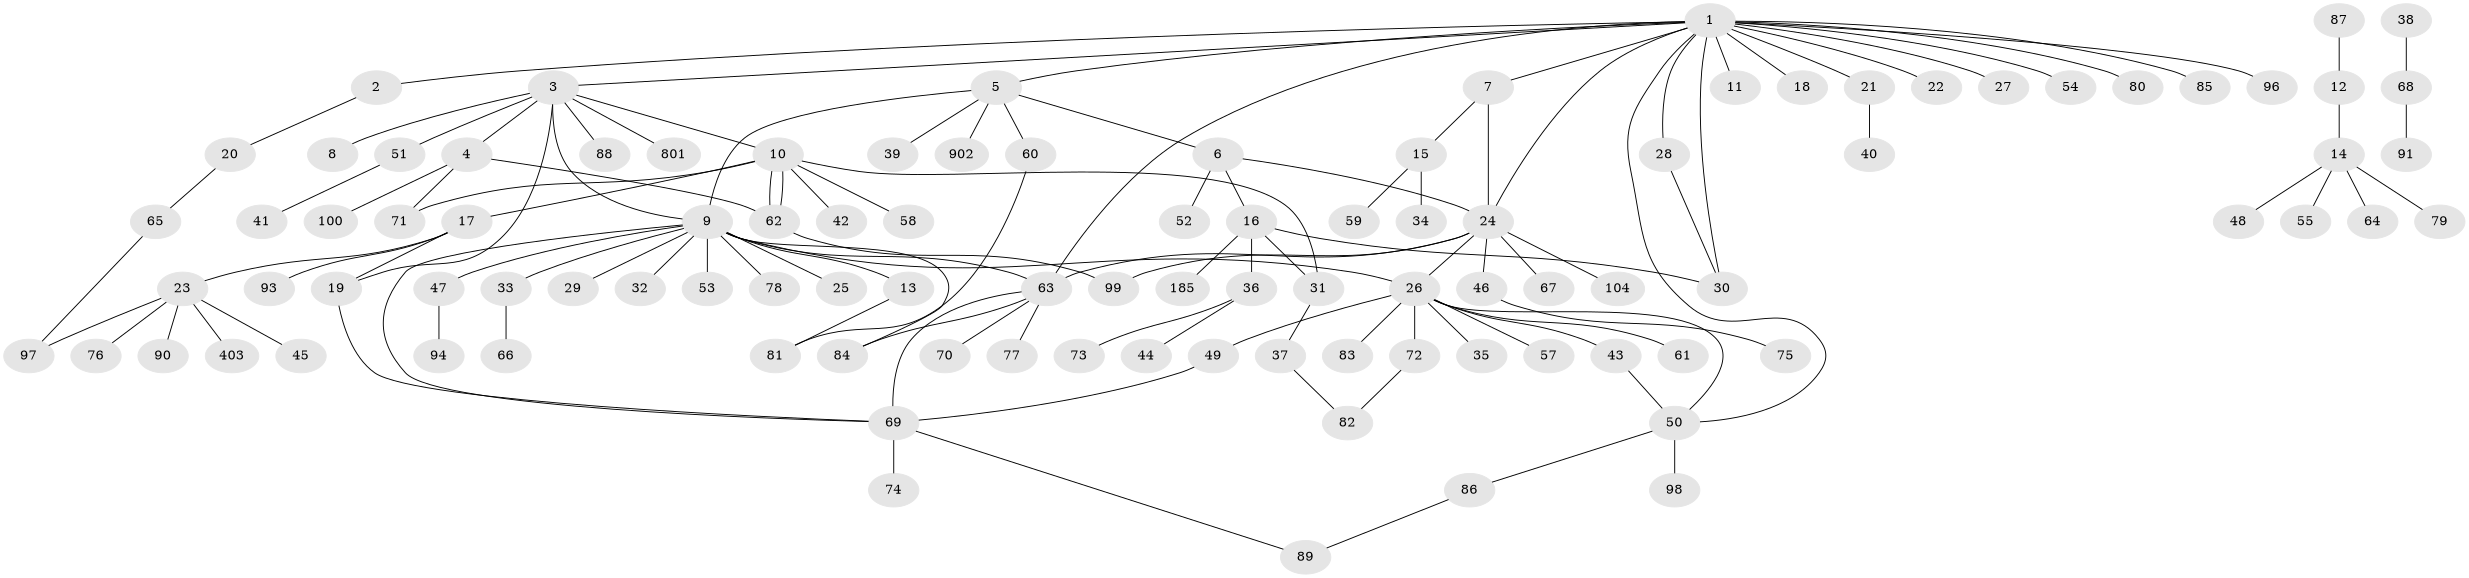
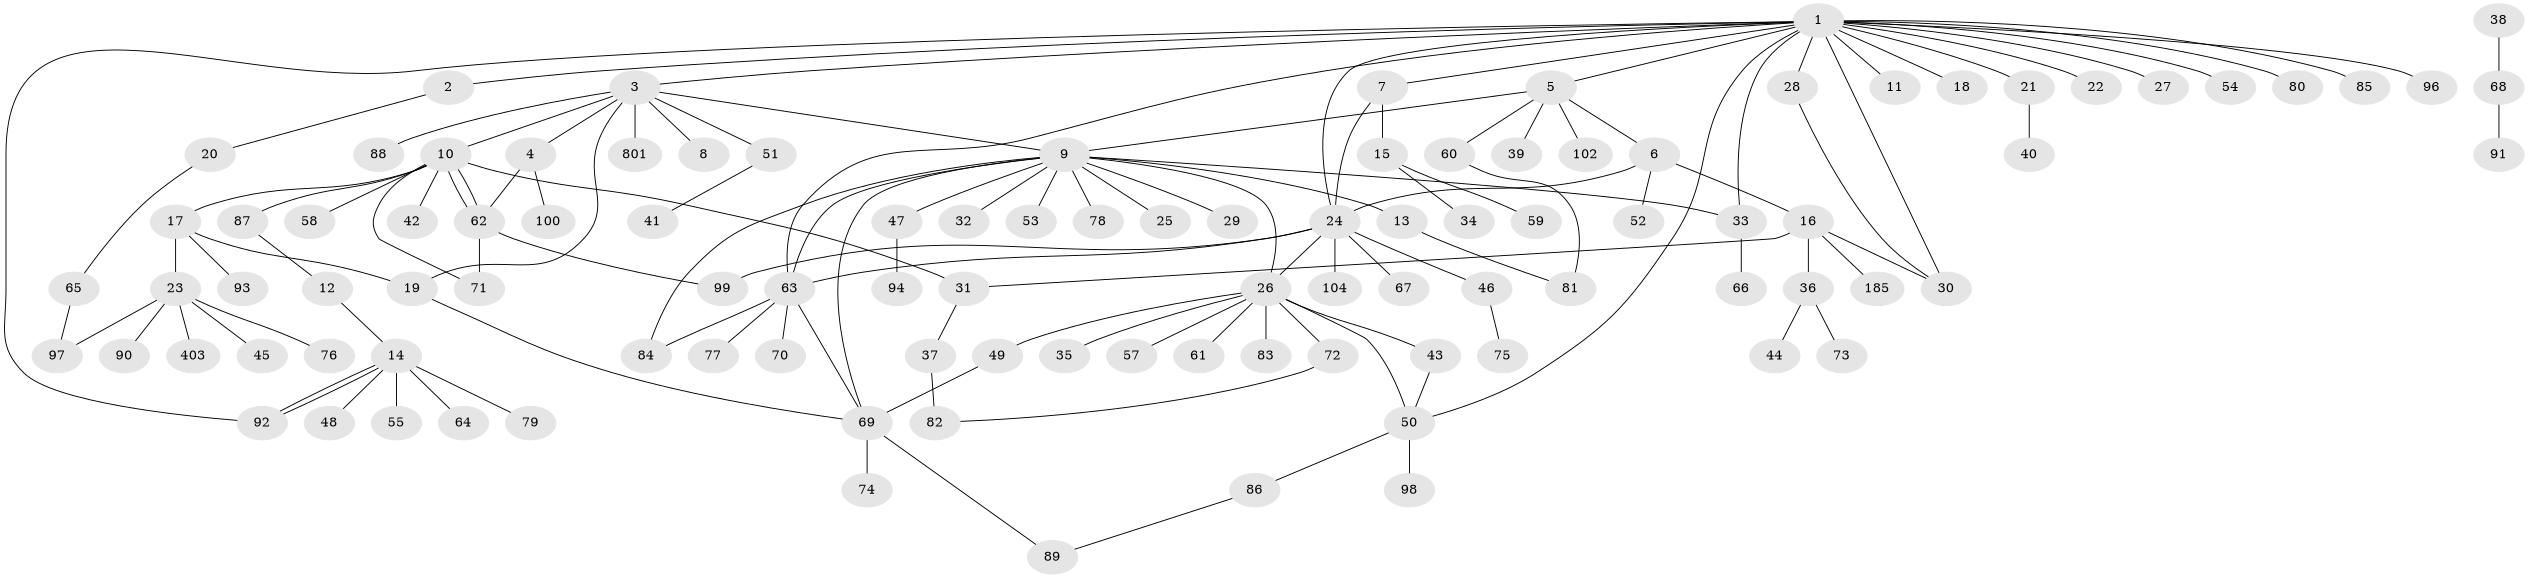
edge "1" -- "33": added
node "902": label "902" -> "102"
edge "4" -- "71": now "62" -- "71"
edge "10" -- "87": added
node "92": added
